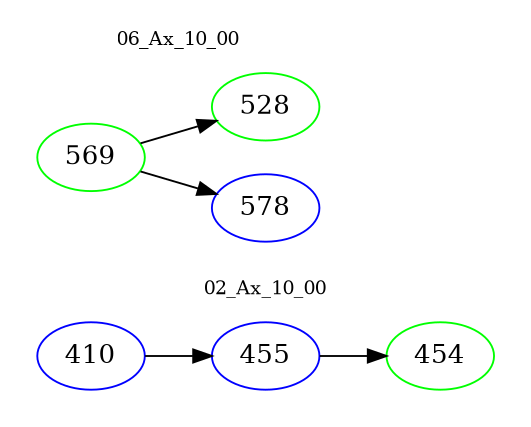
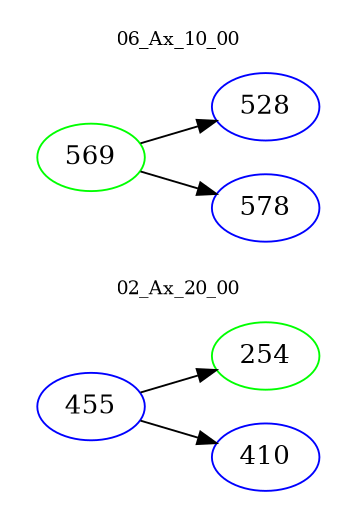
node "528": color green -> blue
cluster "02_Ax_10_00": label "02_Ax_10_00" -> "02_Ax_20_00"
edge "410" -> "455": reversed
node "454": label "454" -> "254"
